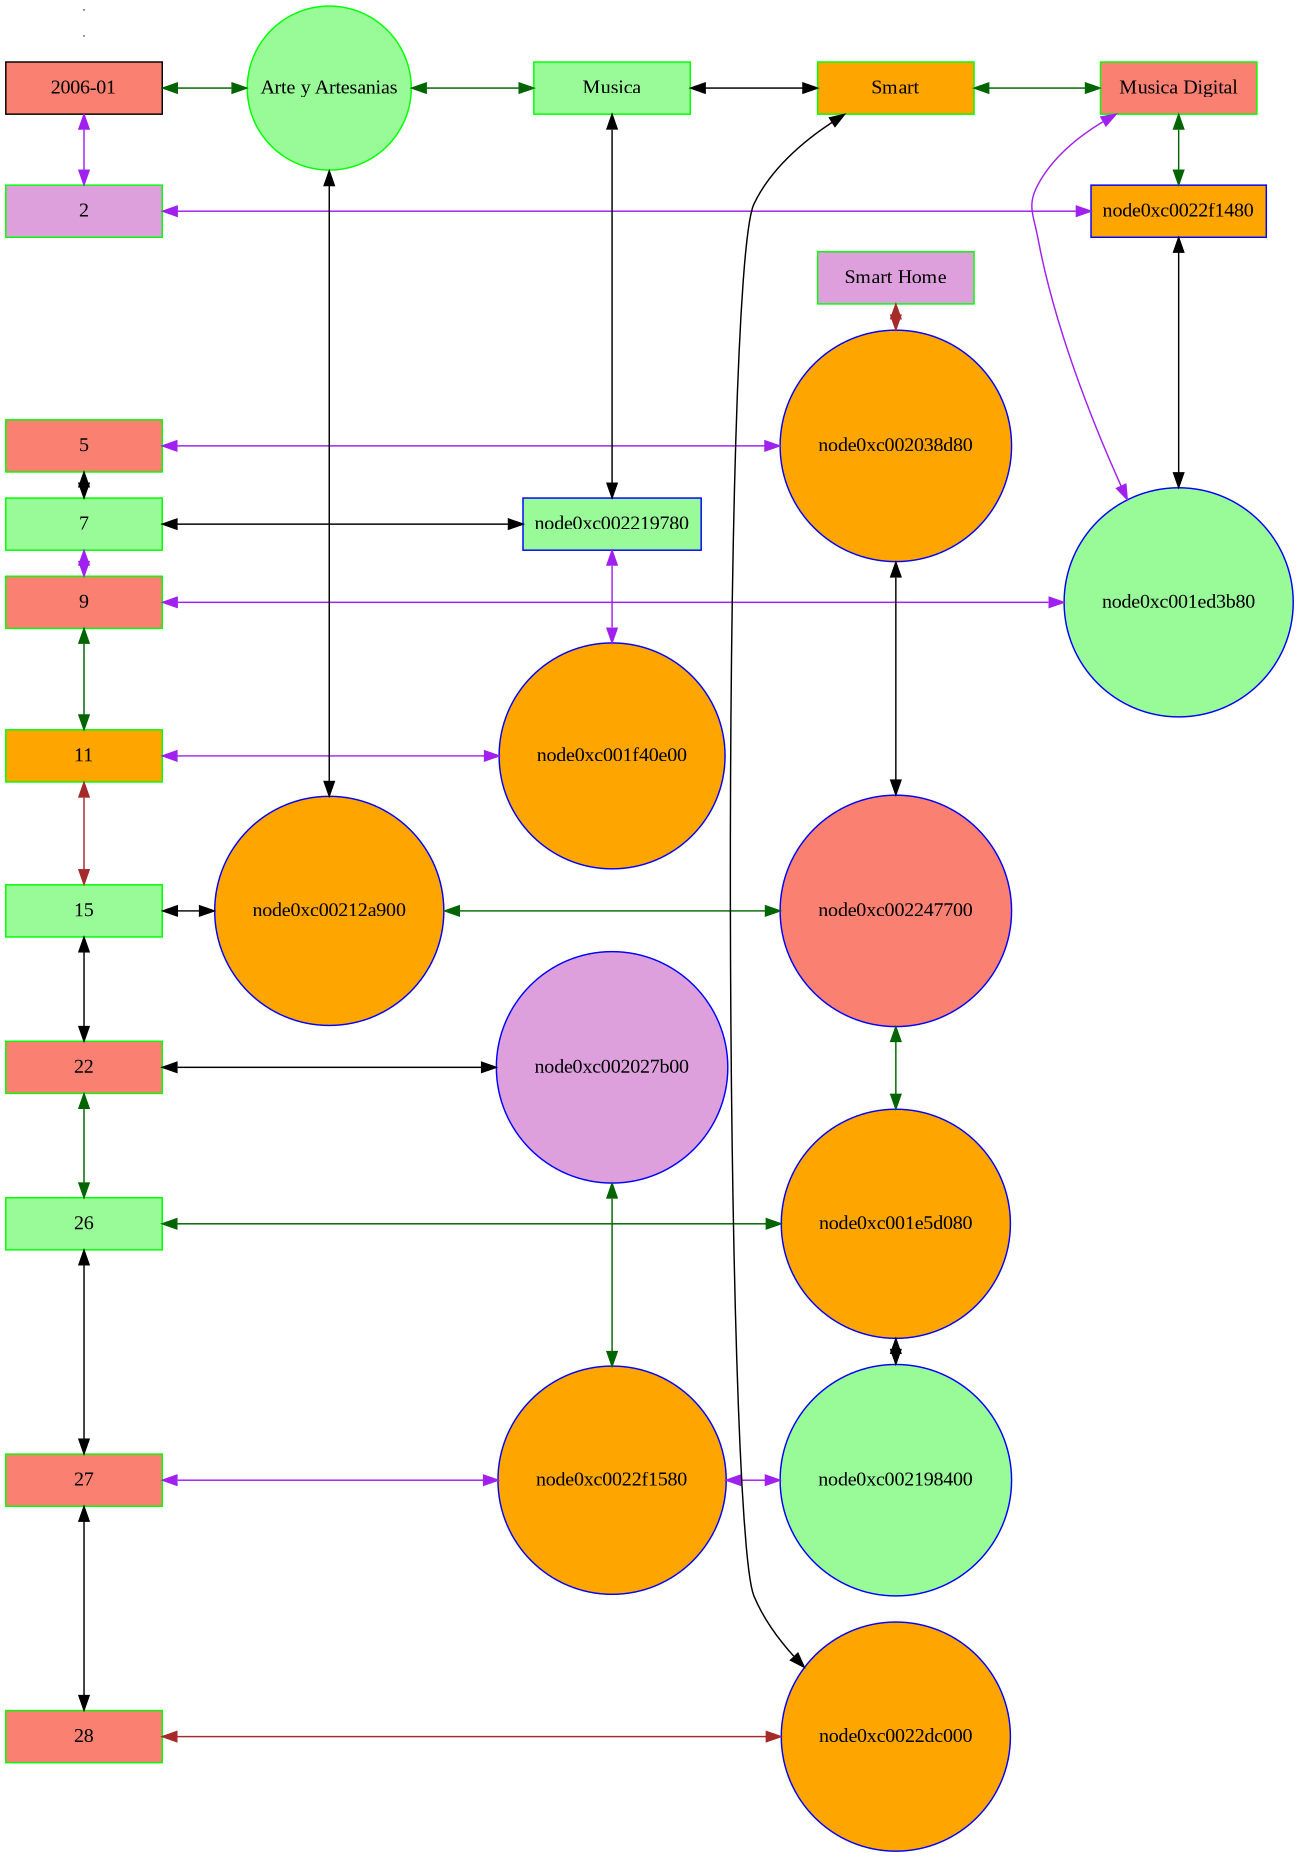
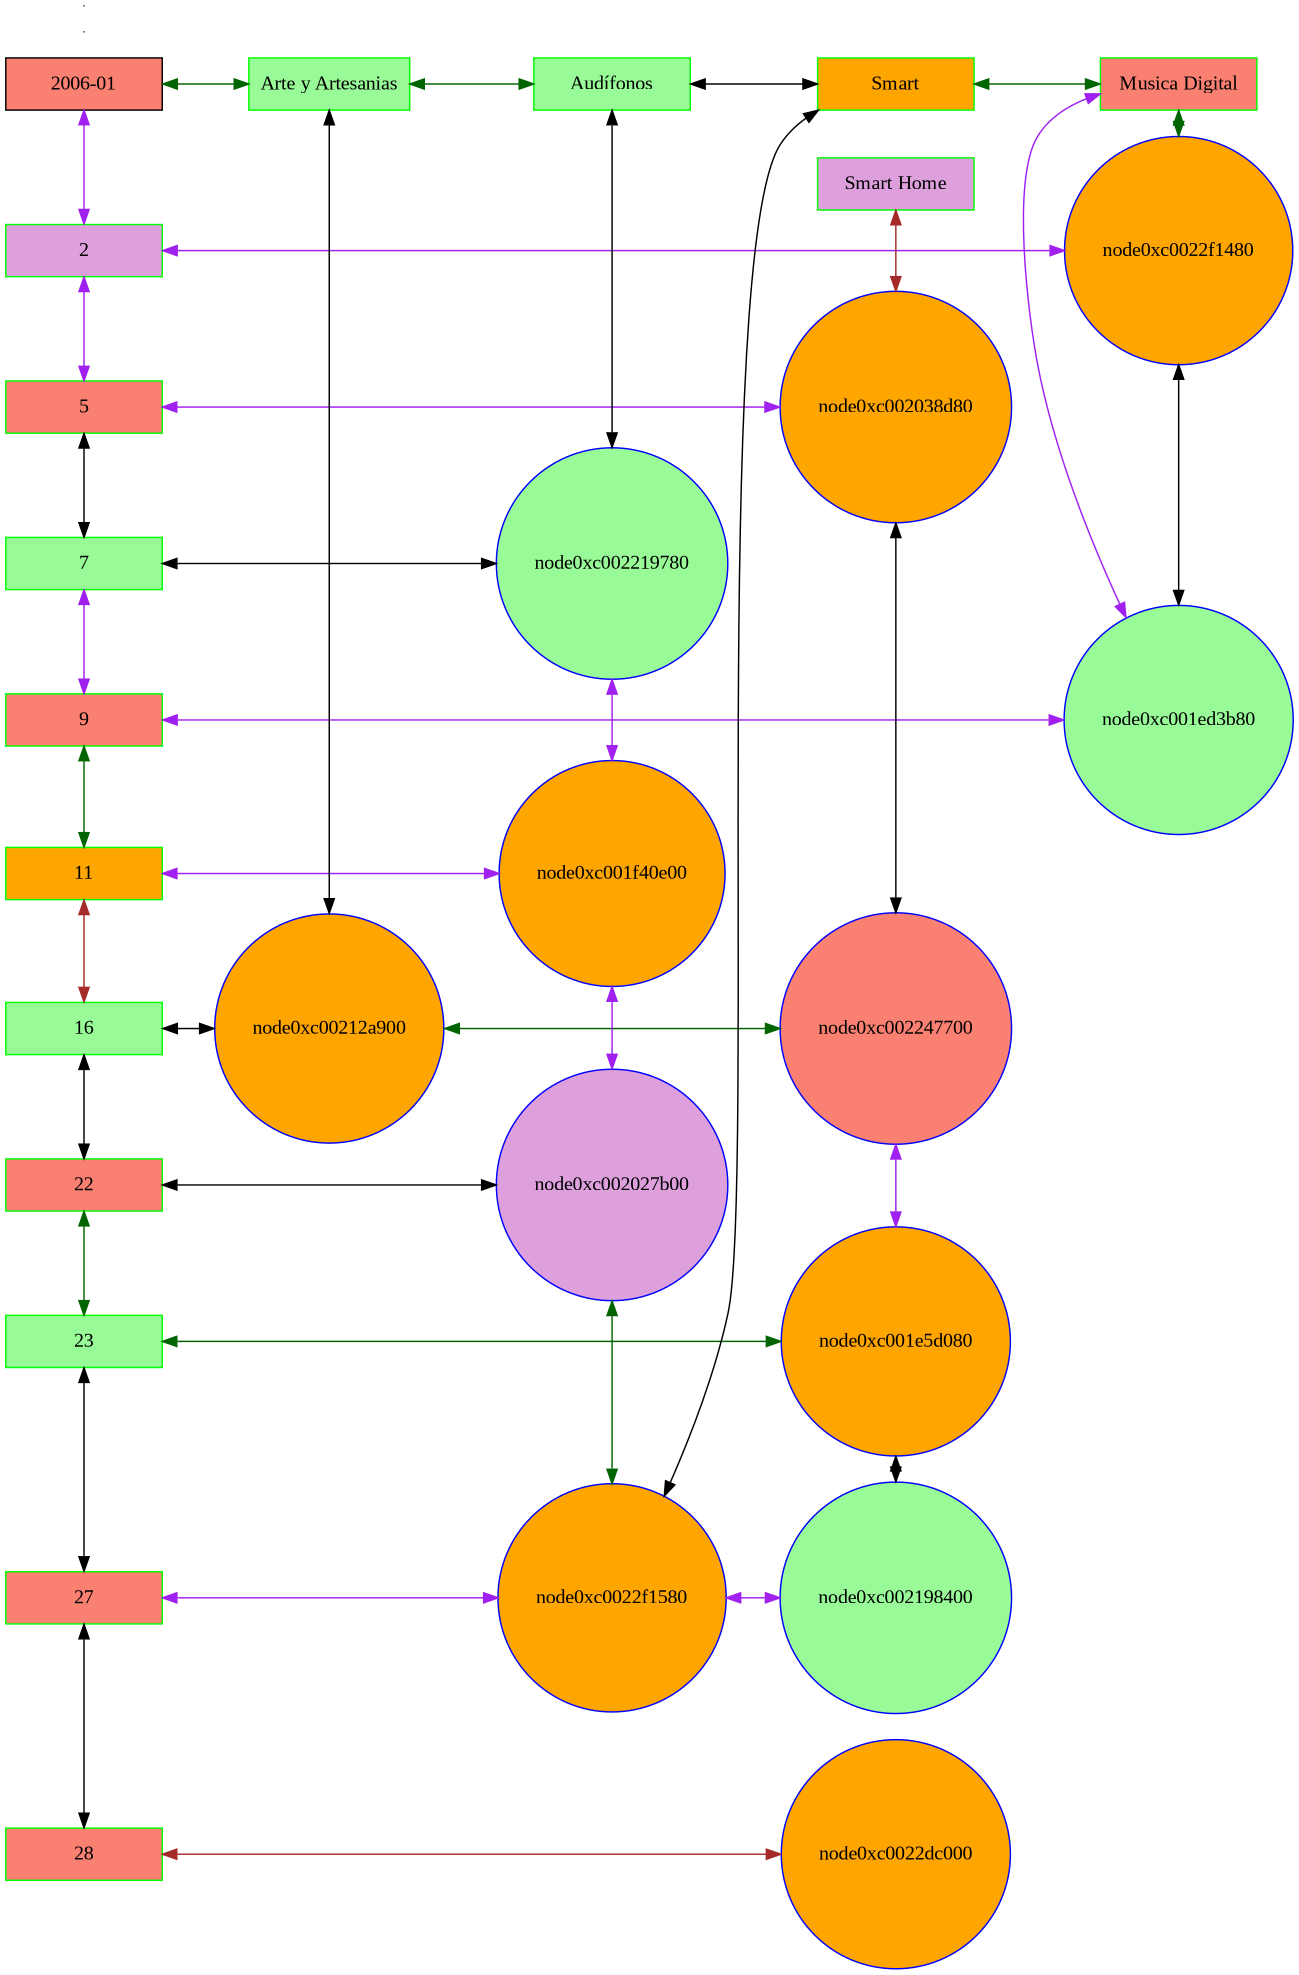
node "Arte y Artesanias": shape circle -> box
node "Musica": label "Musica" -> "Audífonos"
node "node0xc0022f1480": shape box -> circle
edge "2" -- "5": added
node "node0xc002219780": shape box -> circle
edge "Smart" -- "node0xc0022dc000": now "Smart" -- "node0xc0022f1580"
node "15": label "15" -> "16"
edge "node0xc001f40e00" -- "node0xc002027b00": added
edge "node0xc002247700" -- "node0xc001e5d080": color darkgreen -> purple
node "26": label "26" -> "23"
